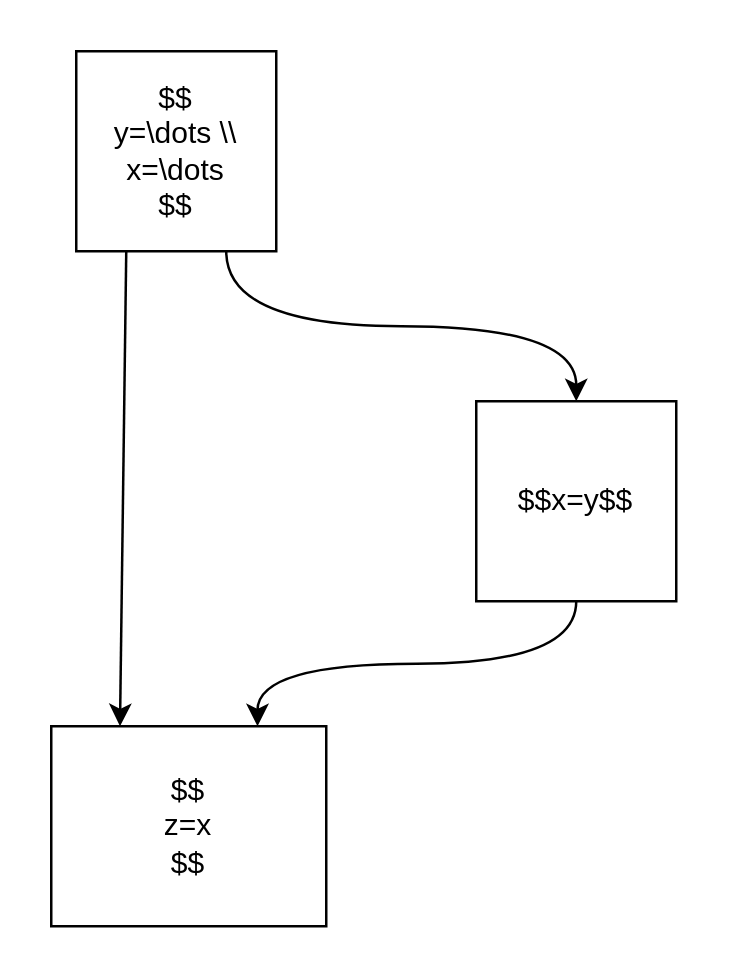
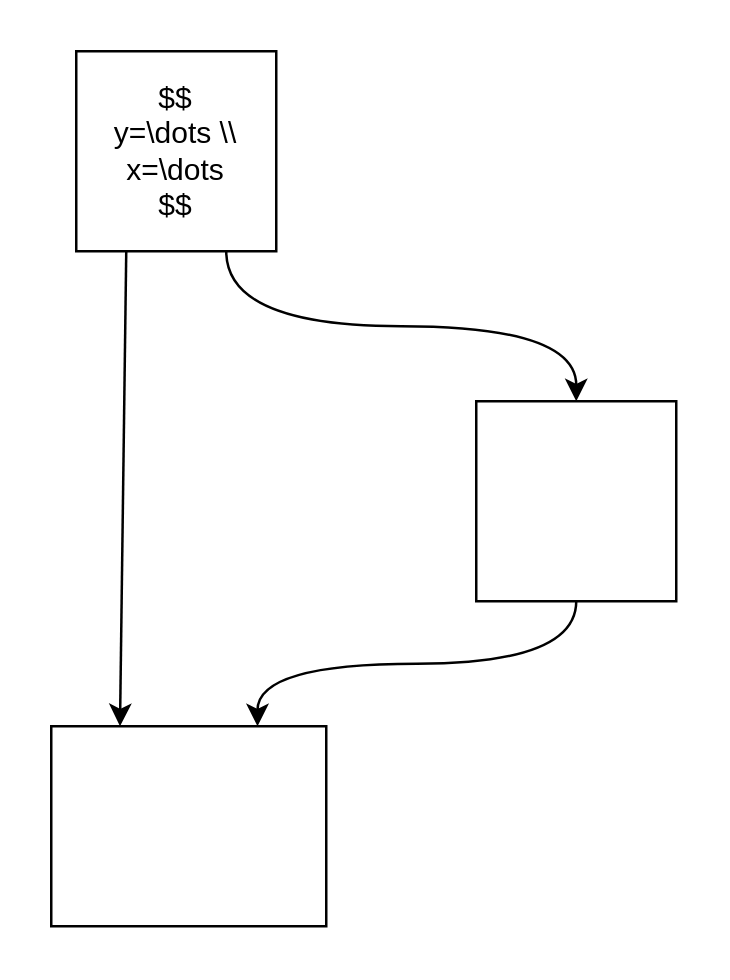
node "$$x=y$$": removed
node "$$ z=x $$": removed
